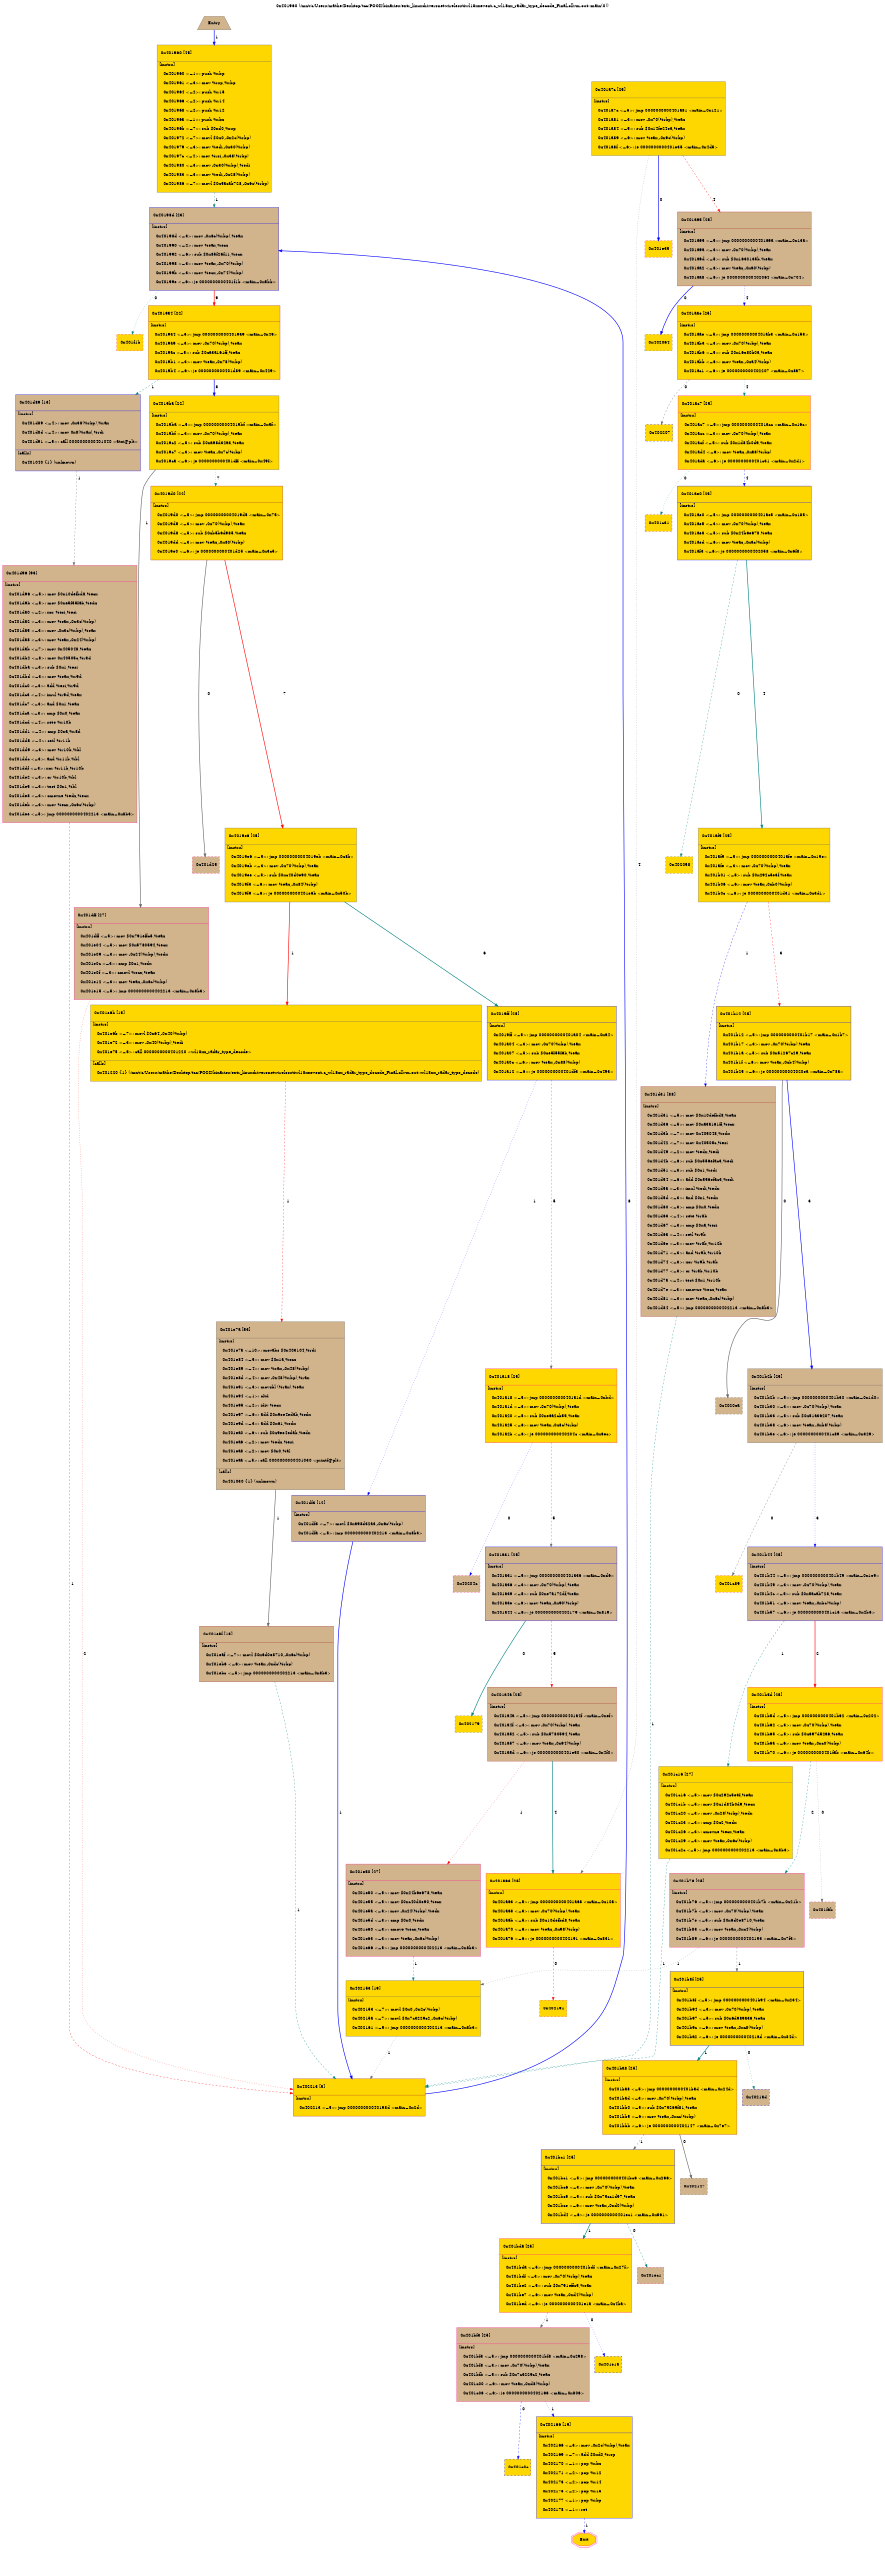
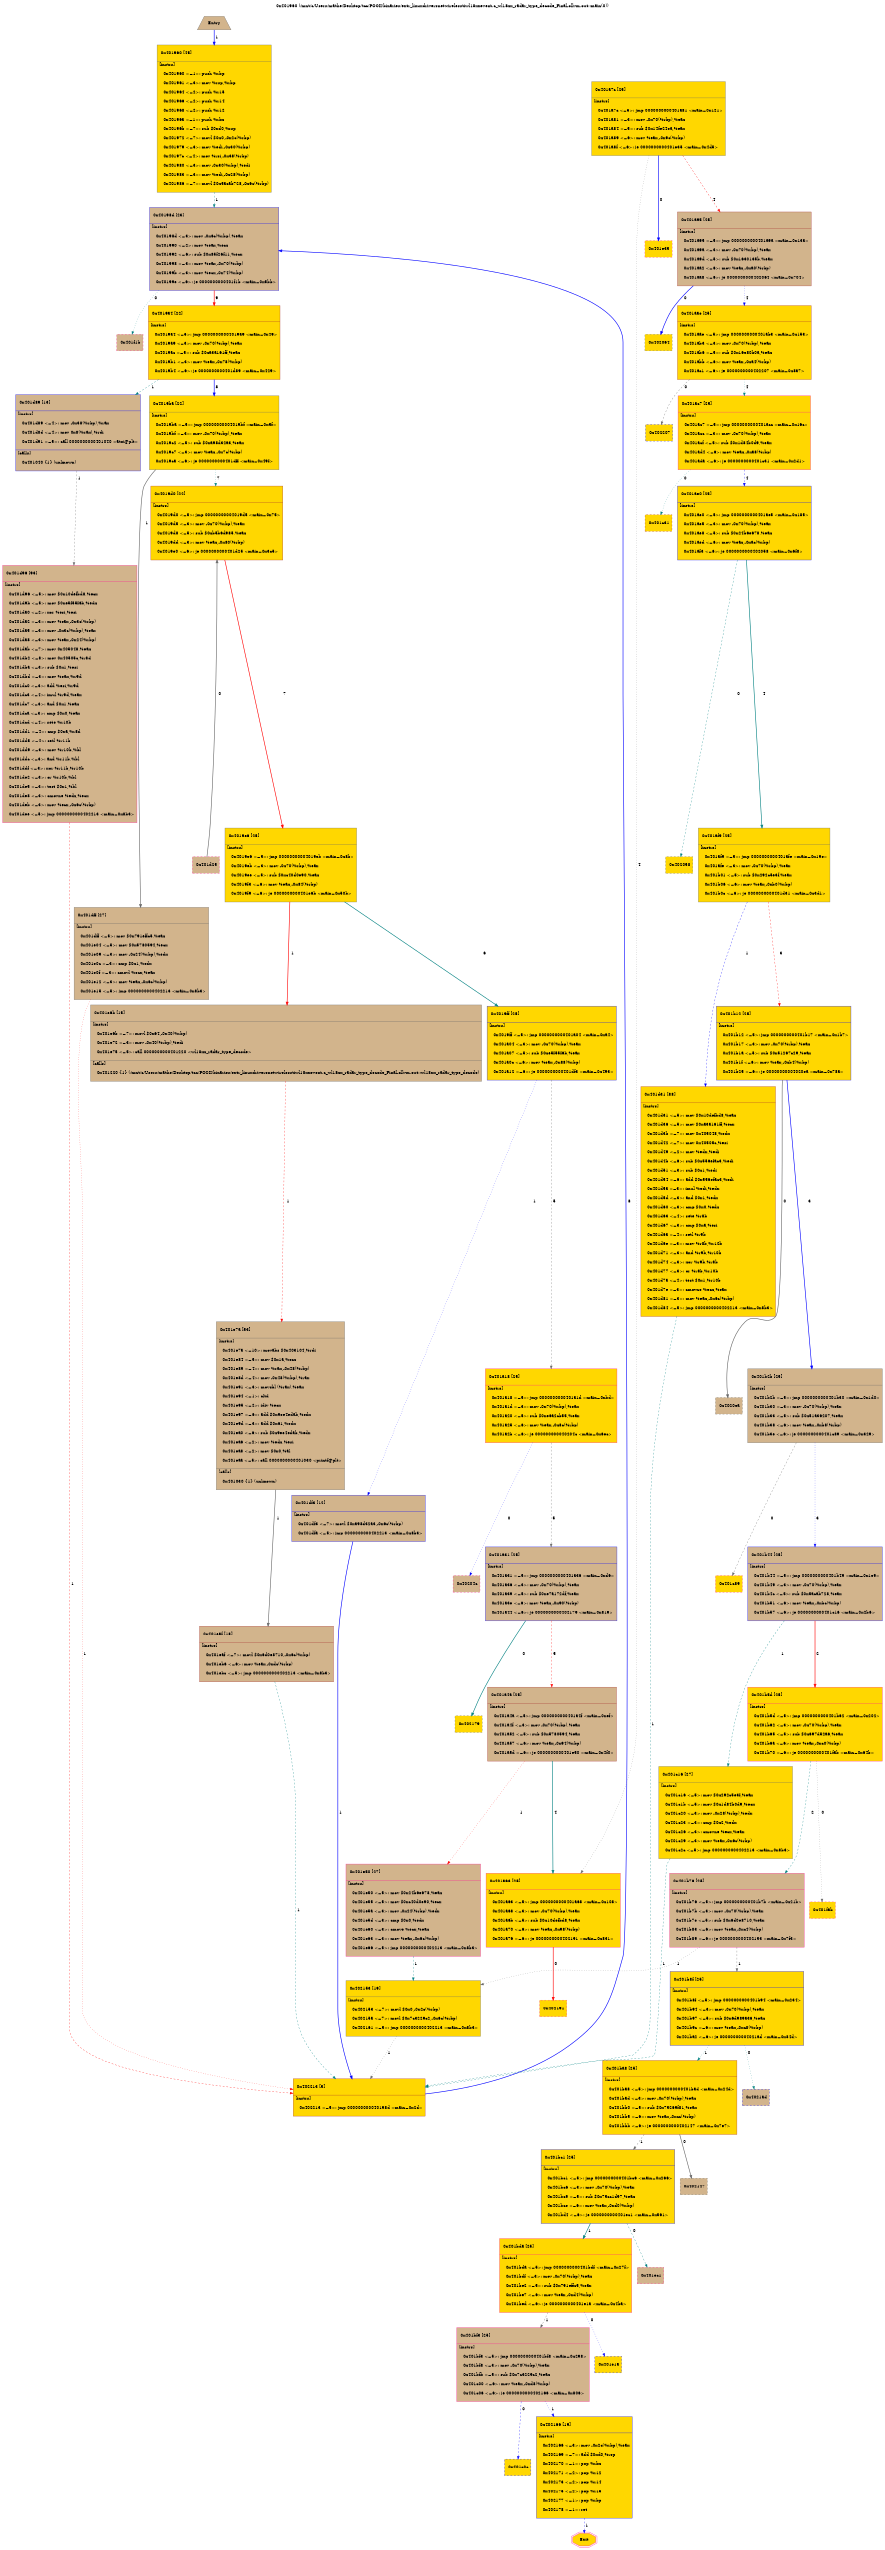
node "0x401f1b": fillcolor gold -> tan
edge "0x4019d0 [22]" -> "0x401d25": reversed
node "0x401dff [27]": color deeppink -> gray40
node "0x401e6b [15]": fillcolor gold -> tan
node "0x401d31 [88]": fillcolor tan -> gold
edge "0x401dff [27]" -> "0x402213 [5]": label " 2" -> " 1"
node "0x401fab": fillcolor tan -> gold
edge "0x401a63 [25]" -> "0x402191": style dashed -> bold
edge "0x401b8f [25]" -> "0x401ba8 [25]": style bold -> dotted
